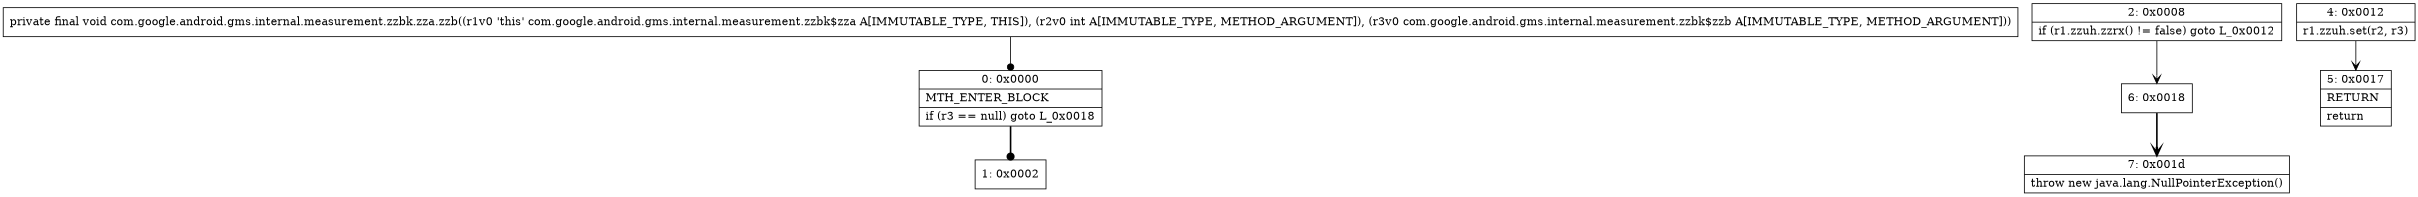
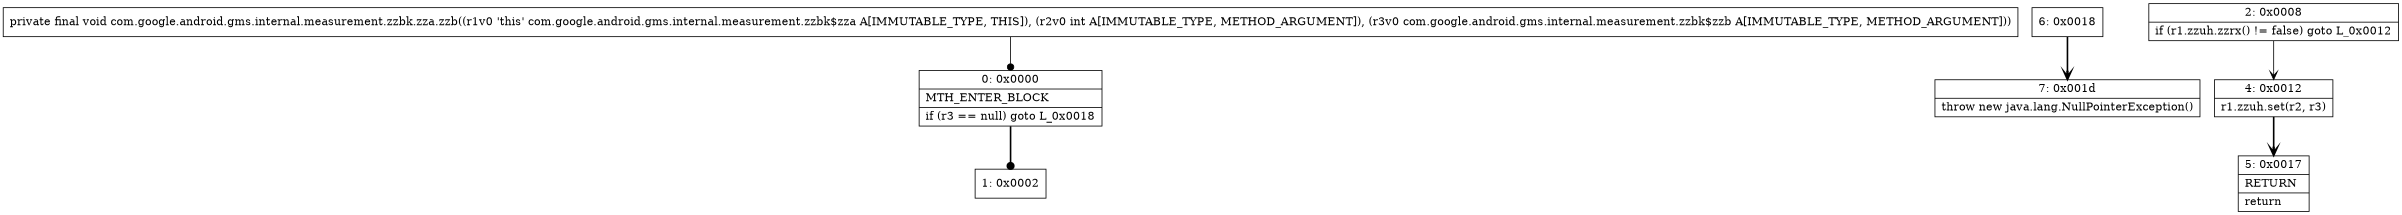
edge "4: 0x0012" -> "5: 0x0017": style solid -> bold
edge "2: 0x0008" -> "6: 0x0018": now "2: 0x0008" -> "4: 0x0012"
